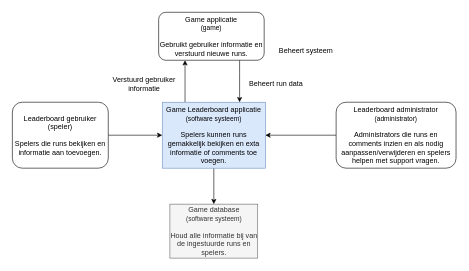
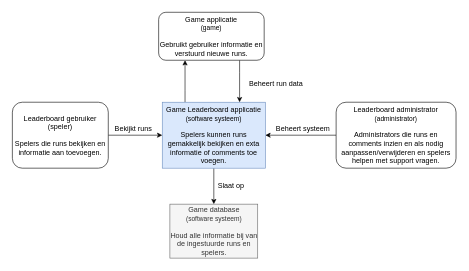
node "Beheert systeem": moved (306, 51) -> (303, 129)
node "Verstuurd gebruiker informatie": removed
node "Bekijkt runs": added
node "Slaat op": added
